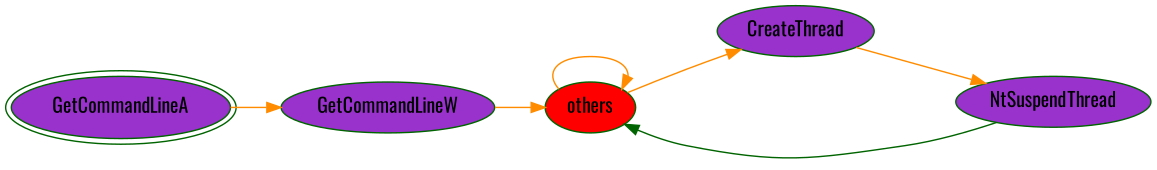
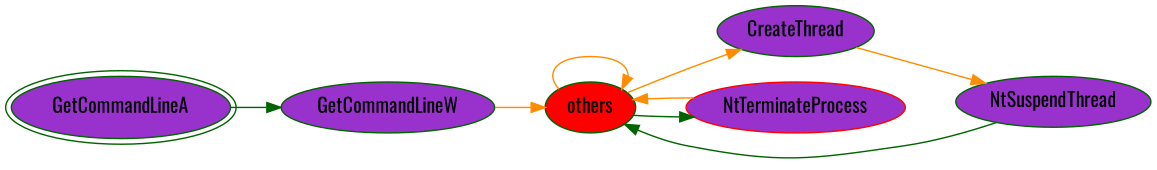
edge "GetCommandLineA" -> "GetCommandLineW": color darkorange -> darkgreen
node "NtTerminateProcess": added
